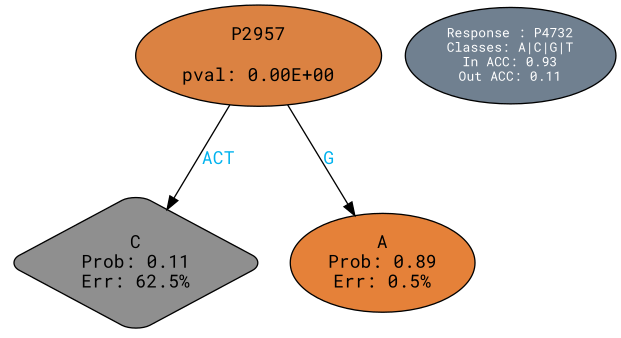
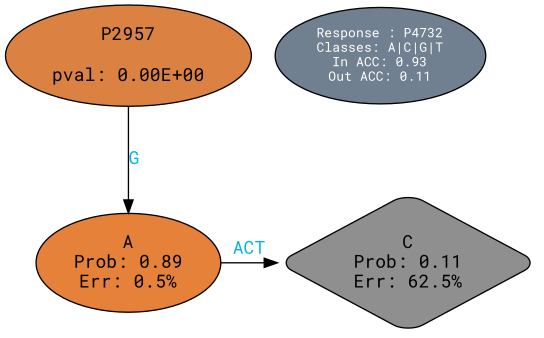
edge "P2957 pval: 0.00E+00" -> "C Prob: 0.11 Err: 62.5%": now "A Prob: 0.89 Err: 0.5%" -> "C Prob: 0.11 Err: 62.5%"
